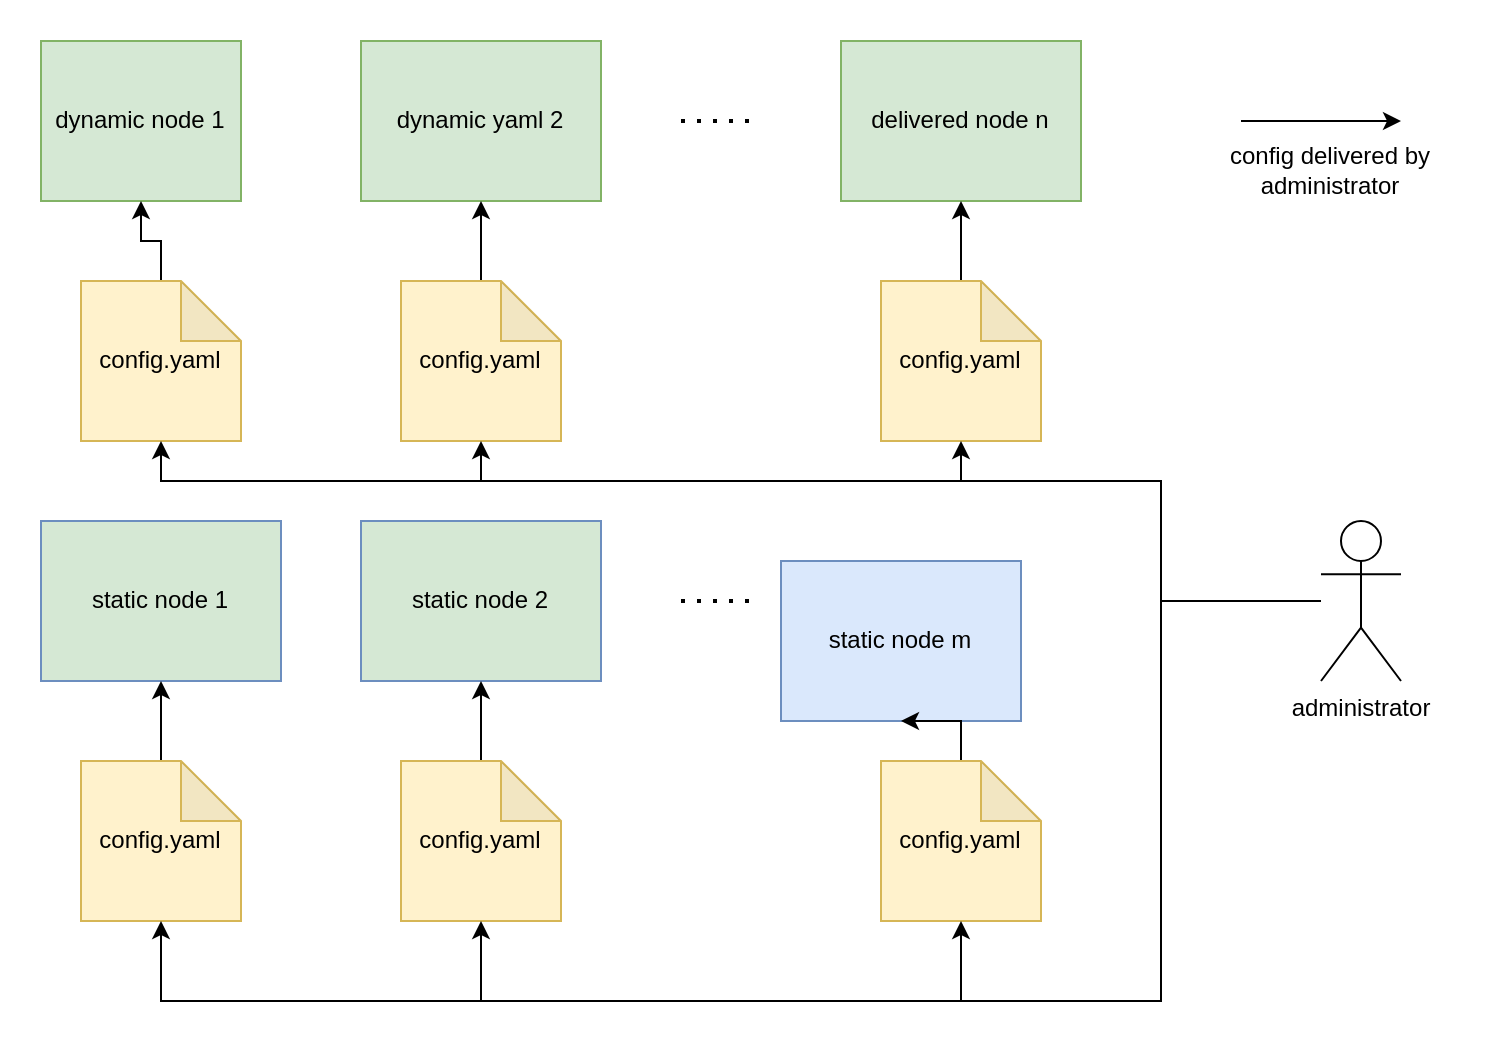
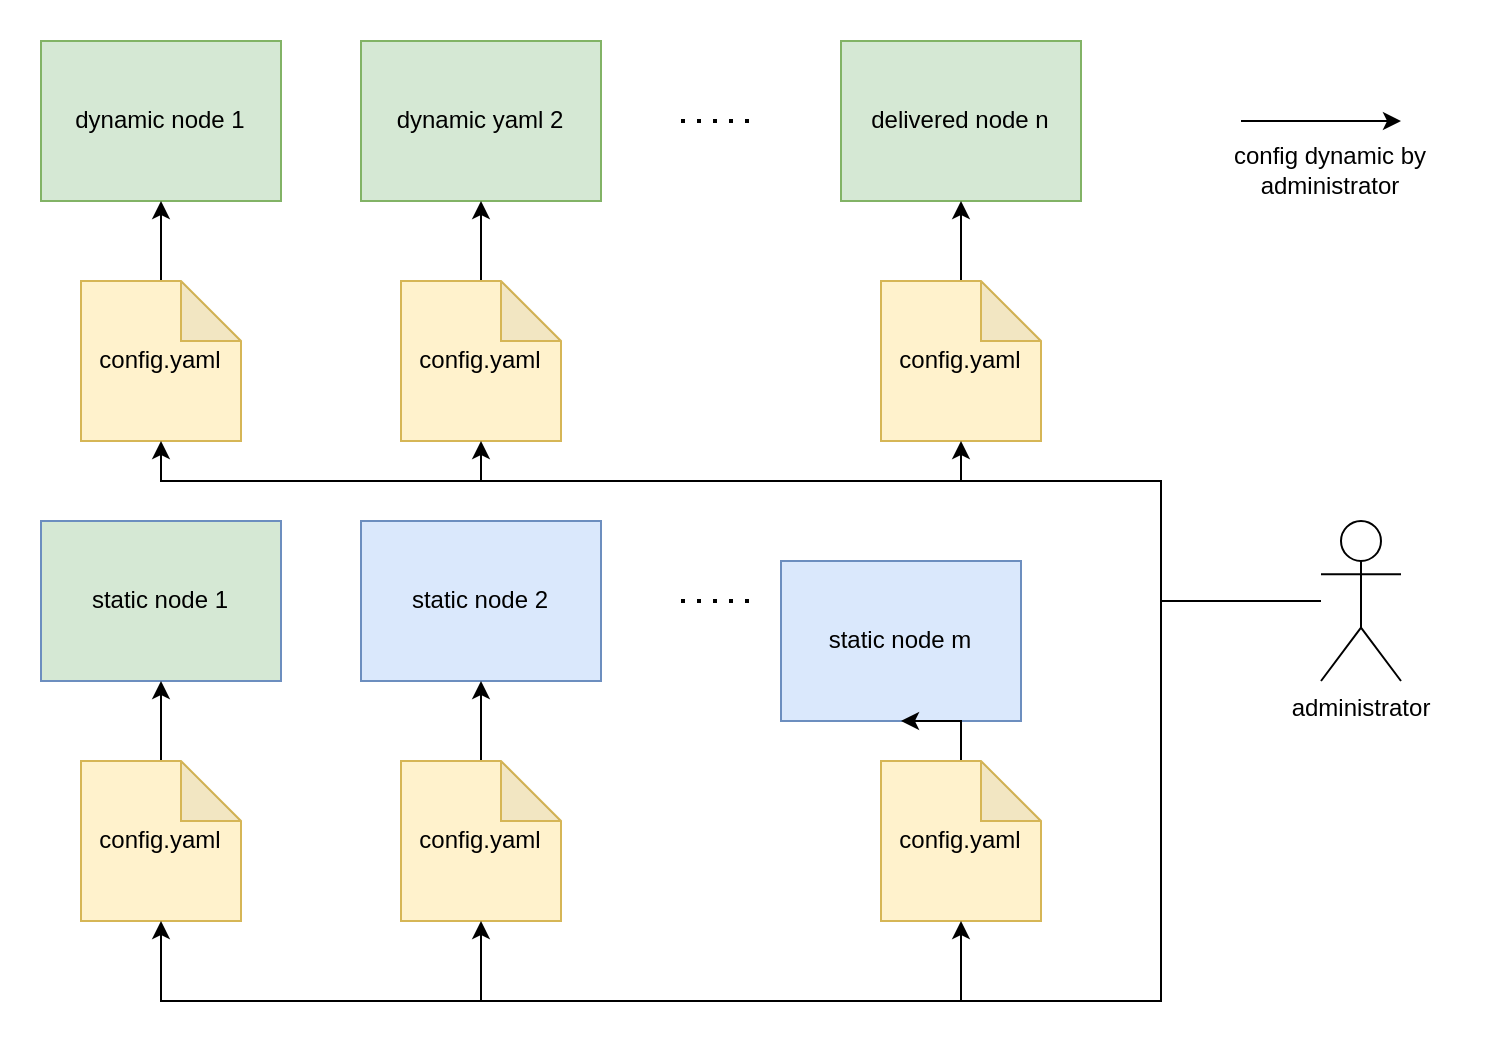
node "dynamic node 1": size 200x160 -> 240x160
node "config delivered by administrator": label "config delivered by administrator" -> "config dynamic by administrator"
node "static node 2": fillcolor #d5e8d4 -> #dae8fc
